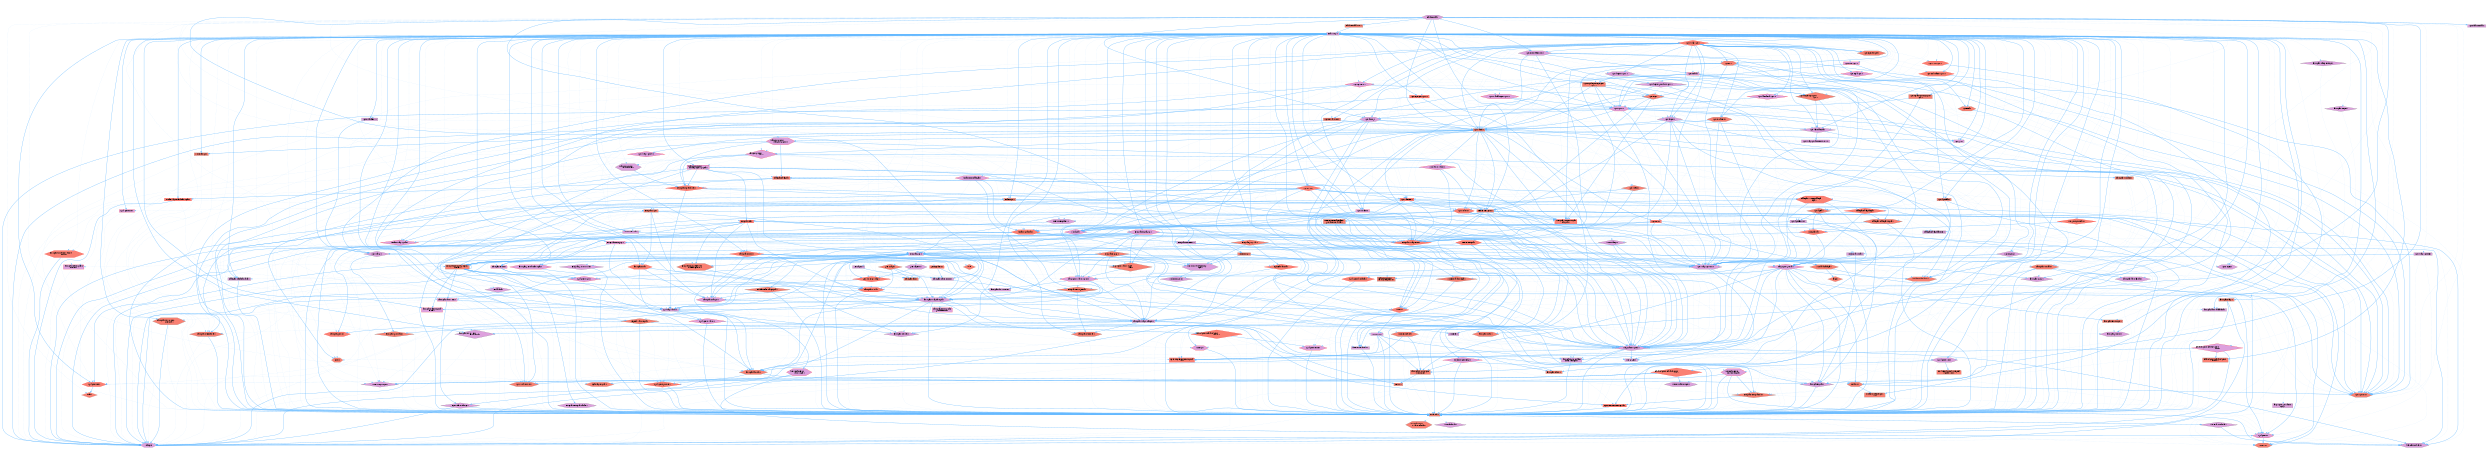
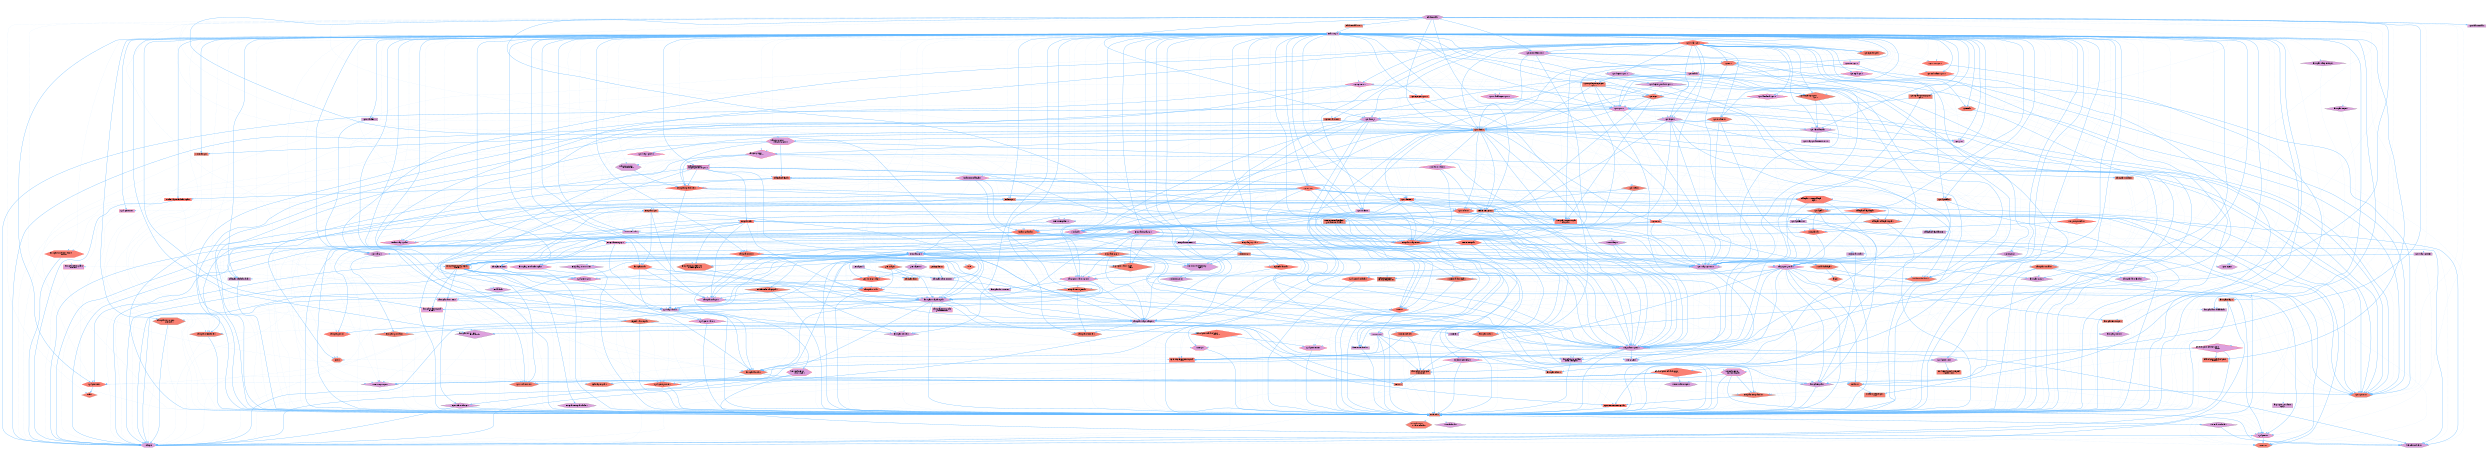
node "Internationalization /TextLocalizationManager.h": label "Internationalization /TextLocalizationManager.h" -> "Internationalization /RotationAboutPointMatrix.h"
